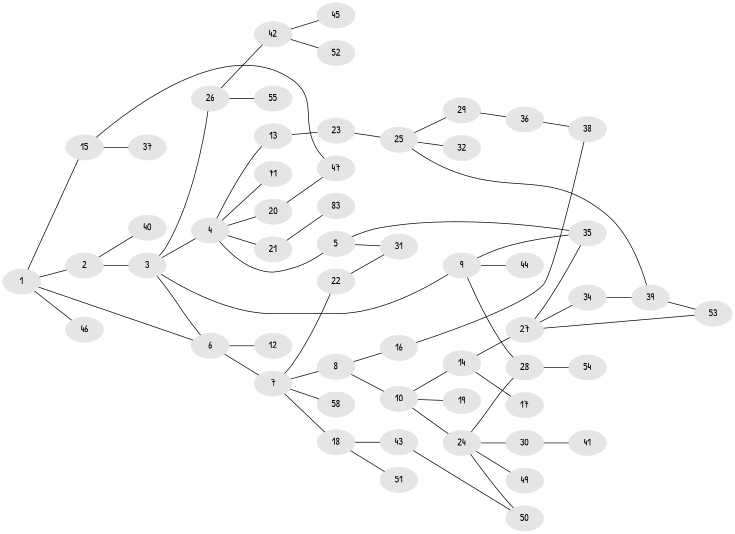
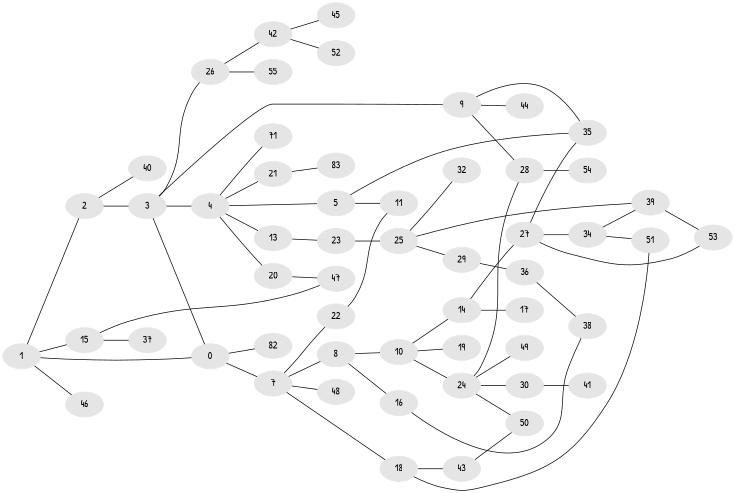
edge "34" -- "51": added
node "31": label "31" -> "11"
node "6": label "6" -> "0"
node "12": label "12" -> "82"
node "58": label "58" -> "48"
